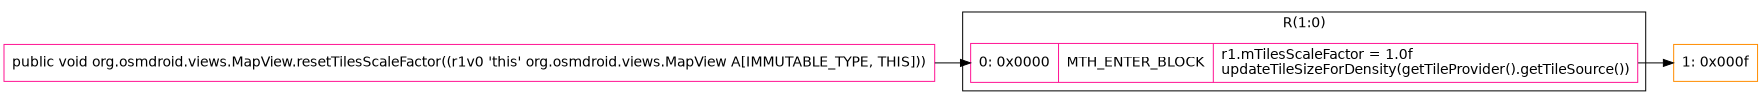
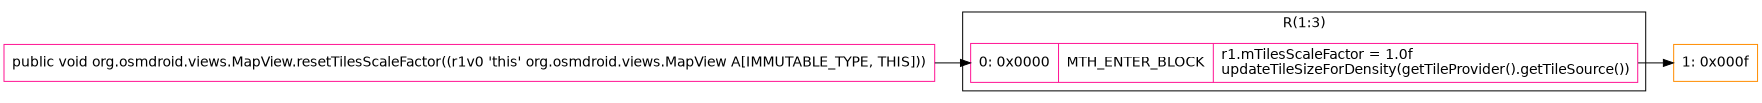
cluster "R(1:0)": label "R(1:0)" -> "R(1:3)"
